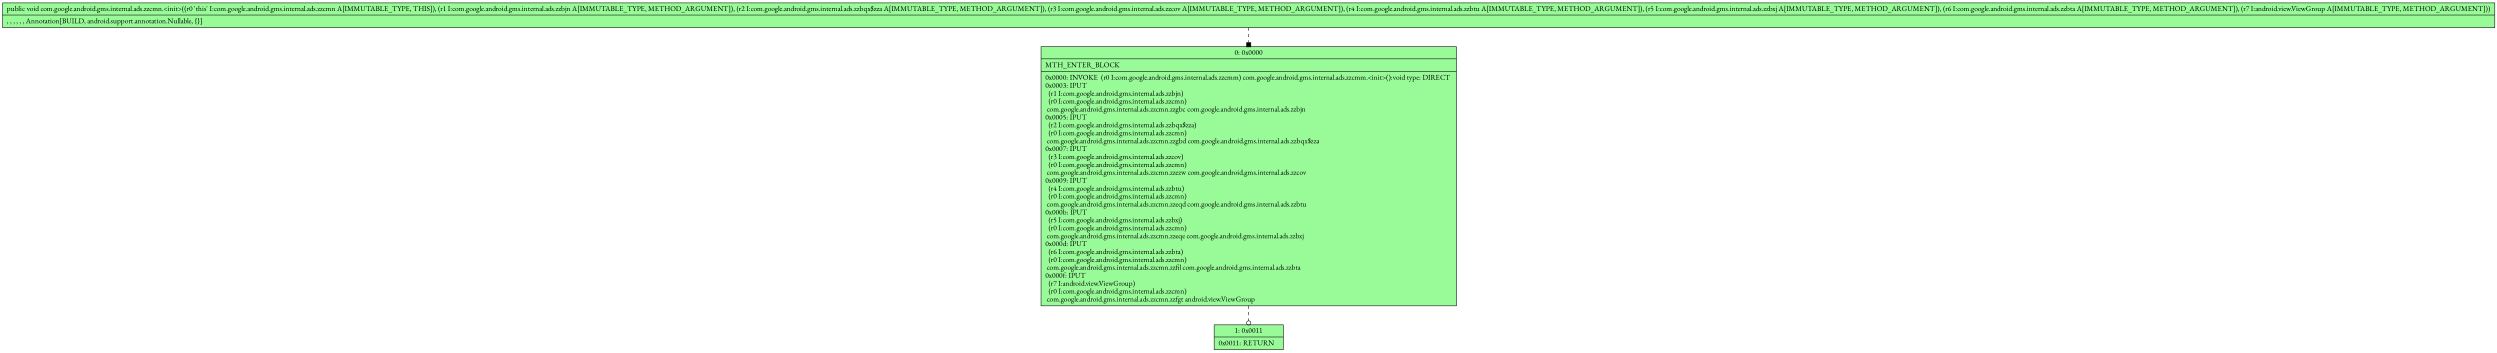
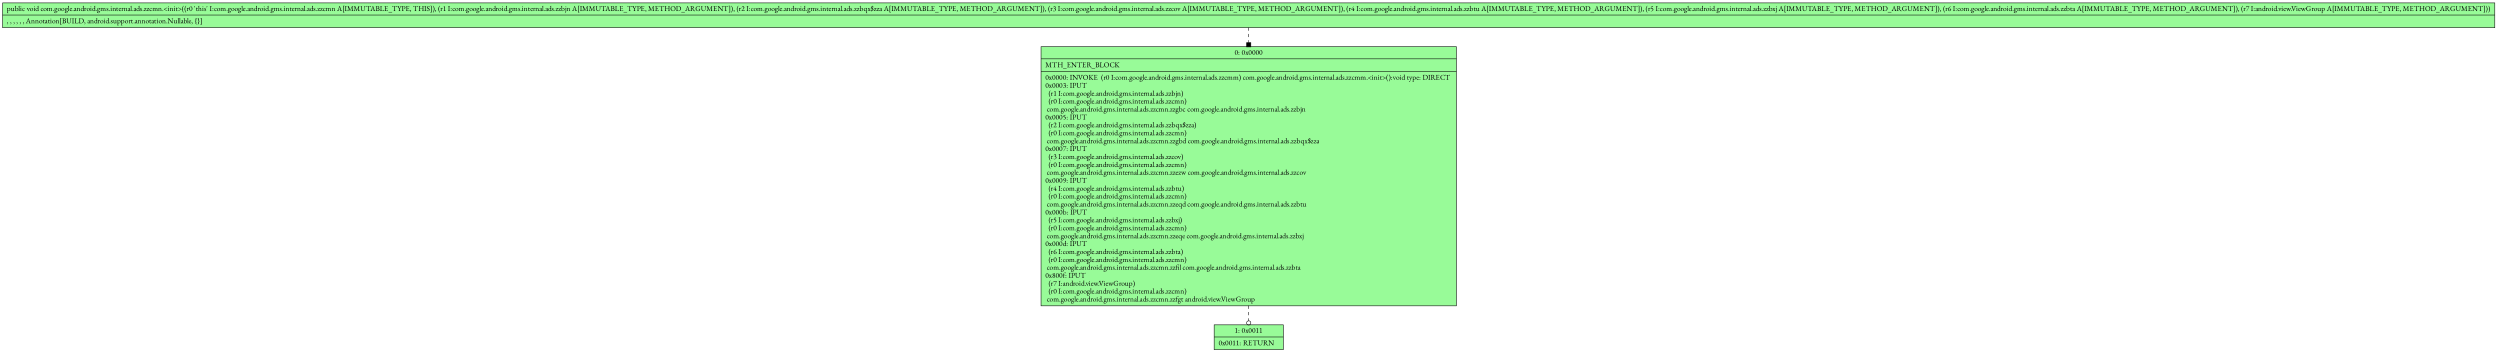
node "0: 0x0000": text "0x000f: IPUT" -> "0x800f: IPUT"
